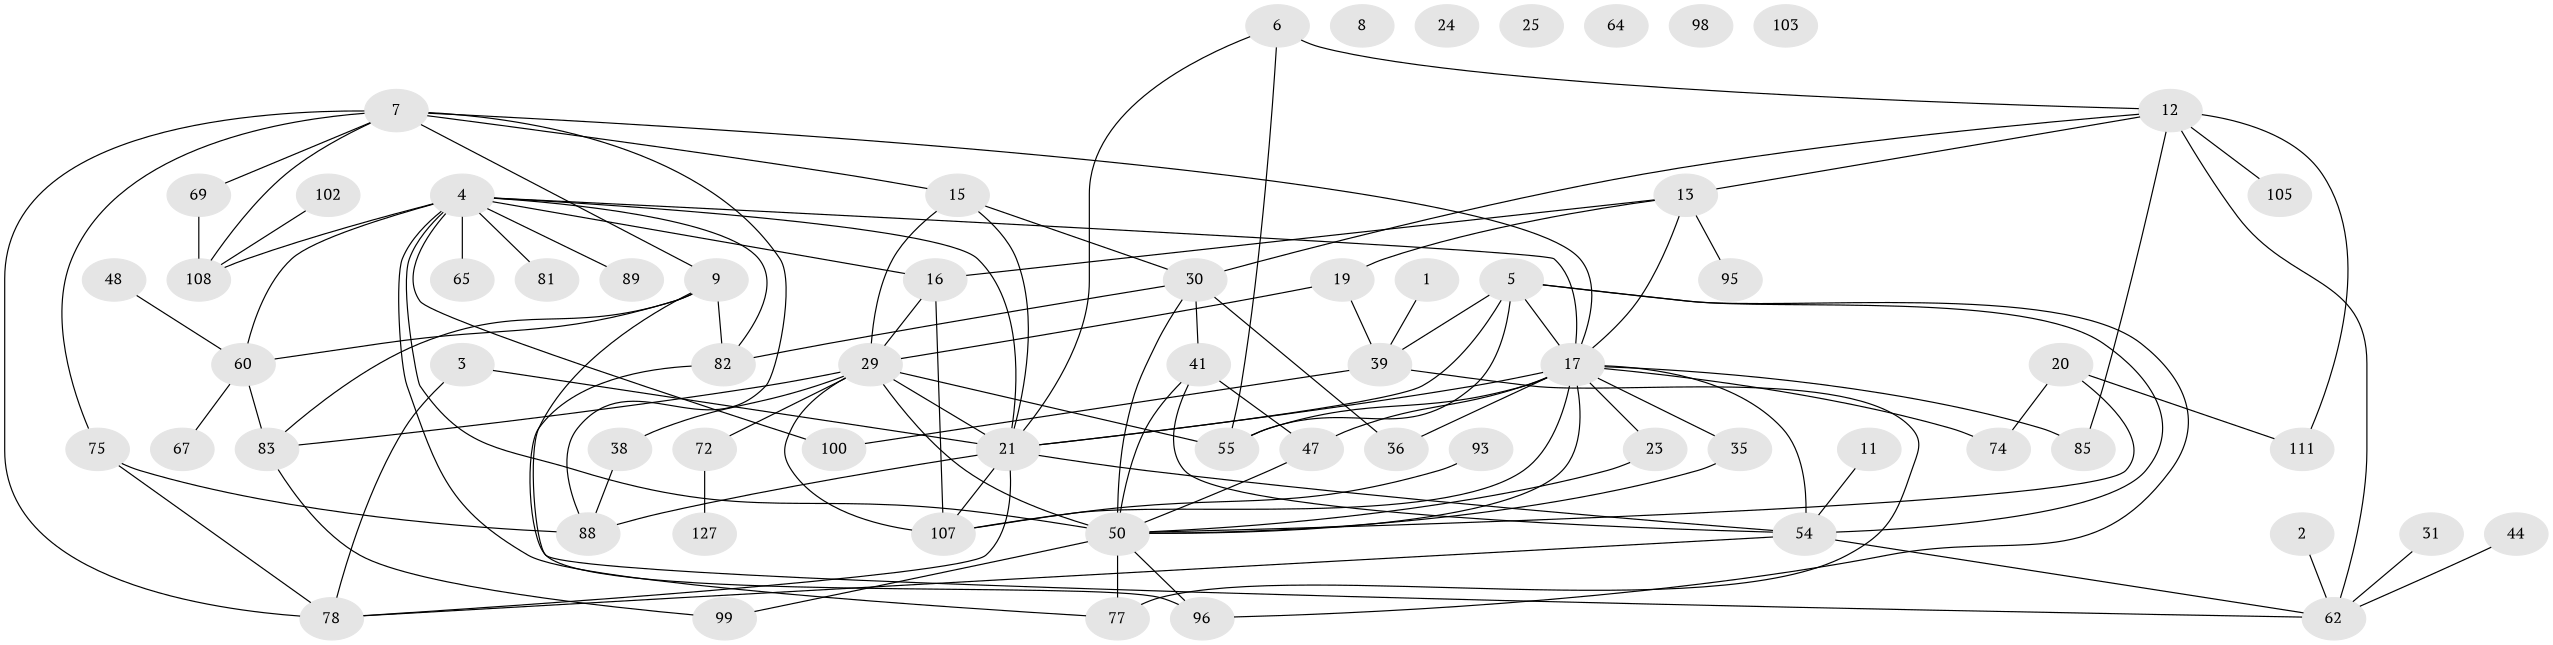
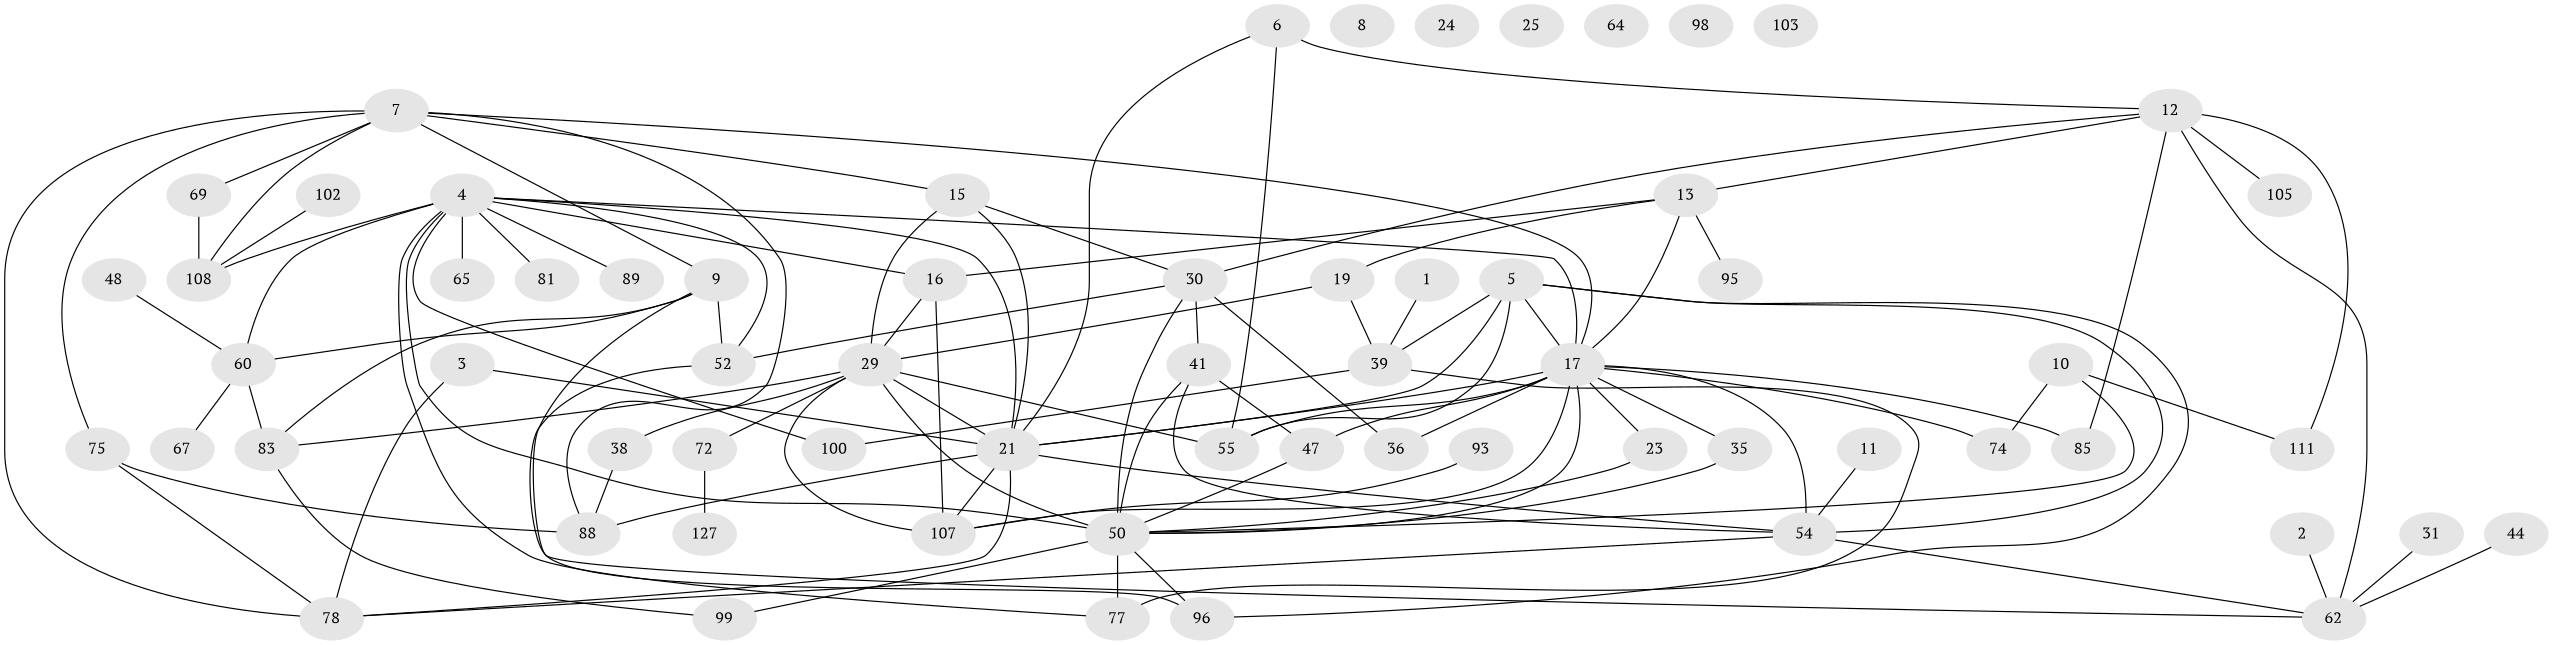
node "82": label "82" -> "52"
node "20": label "20" -> "10"
